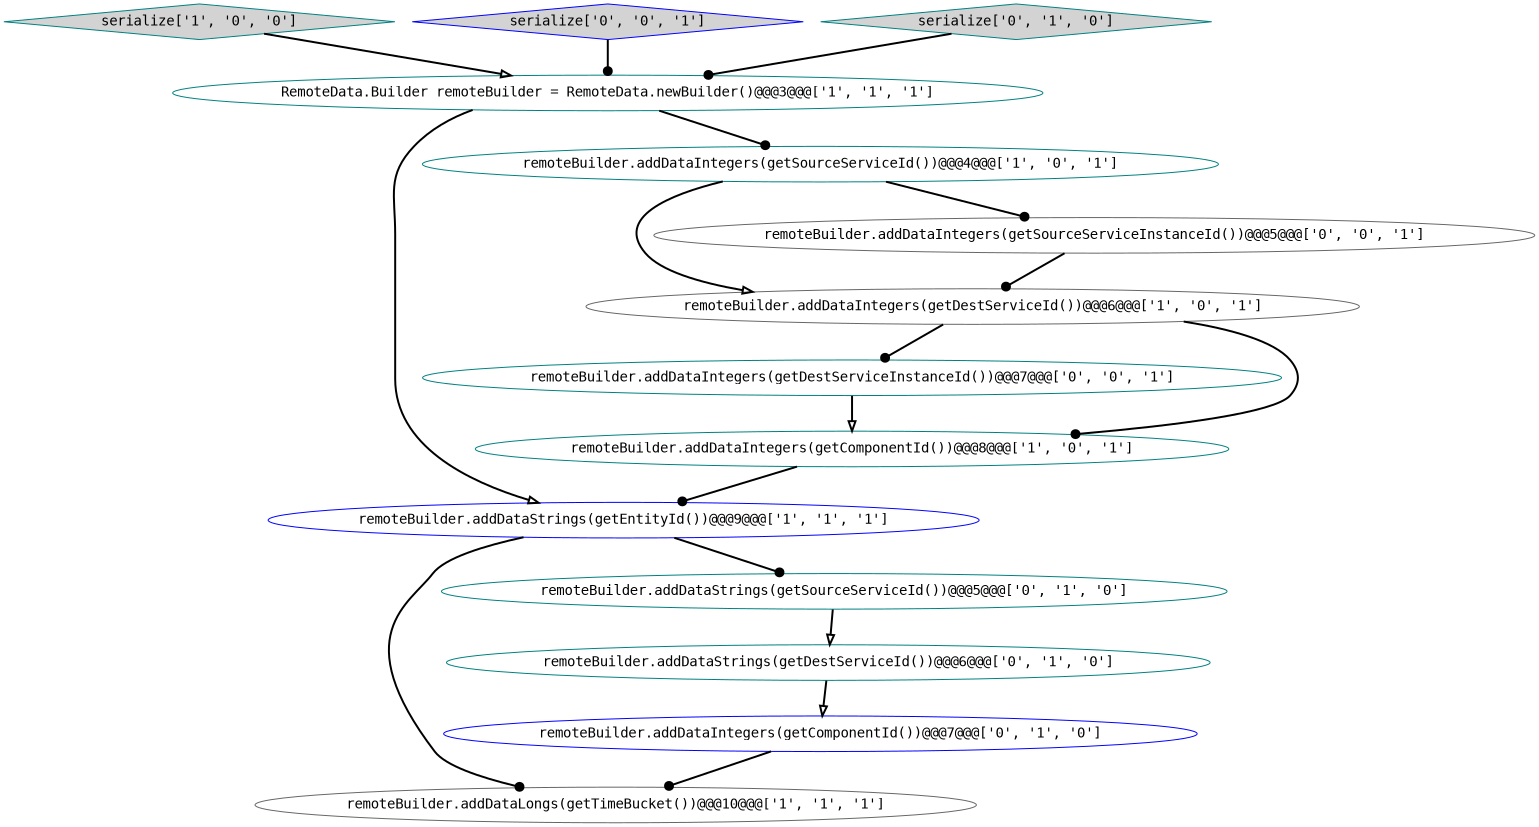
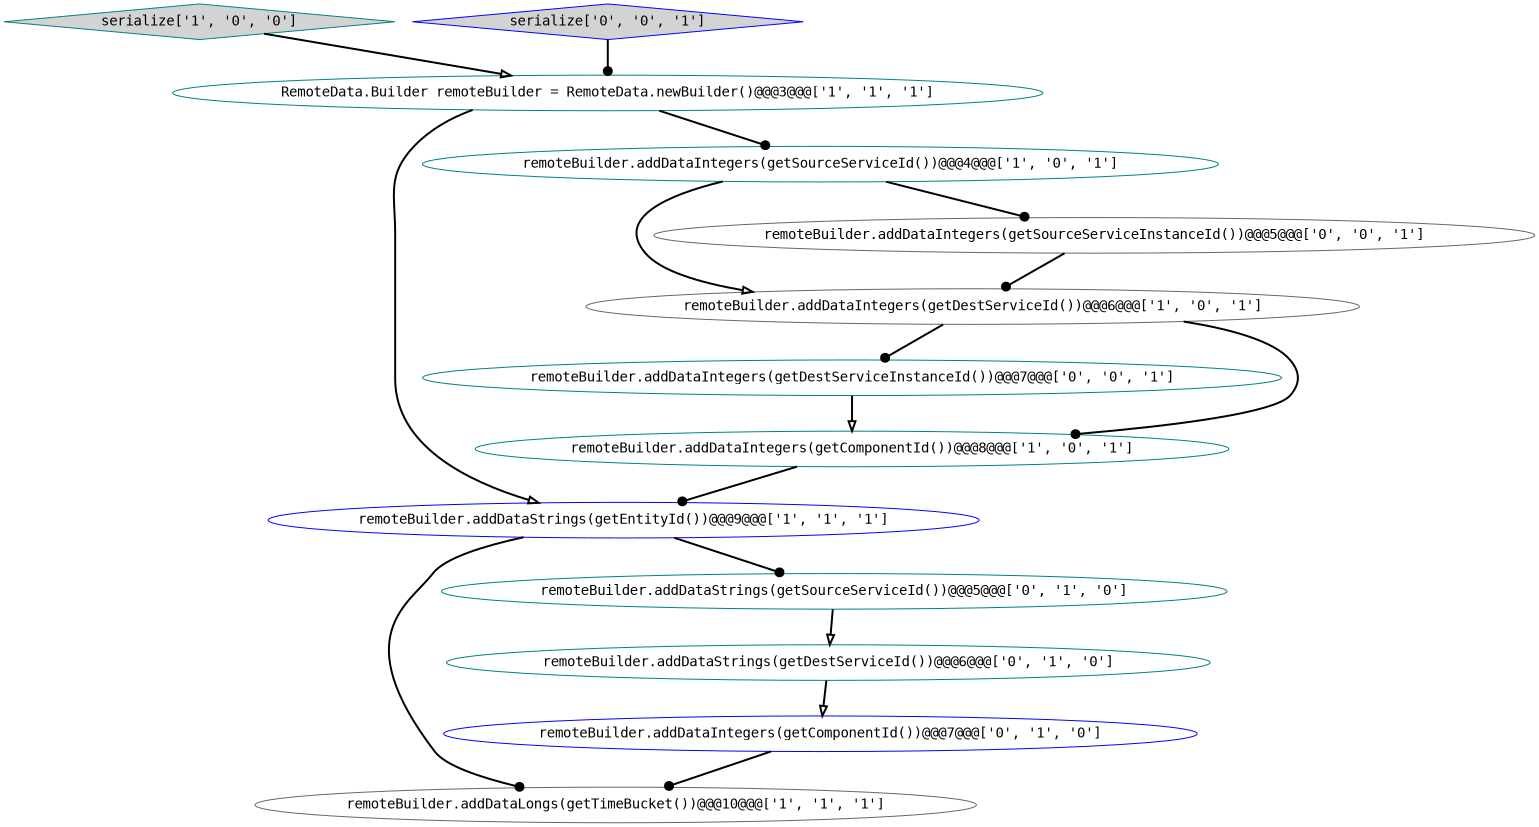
node "serialize['0', '1', '0']": removed
